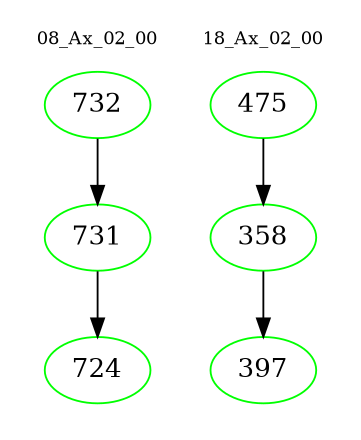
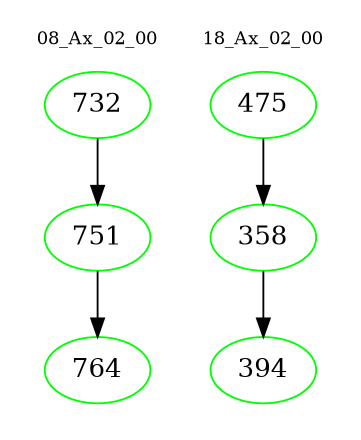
node "731": label "731" -> "751"
node "724": label "724" -> "764"
node "397": label "397" -> "394"
